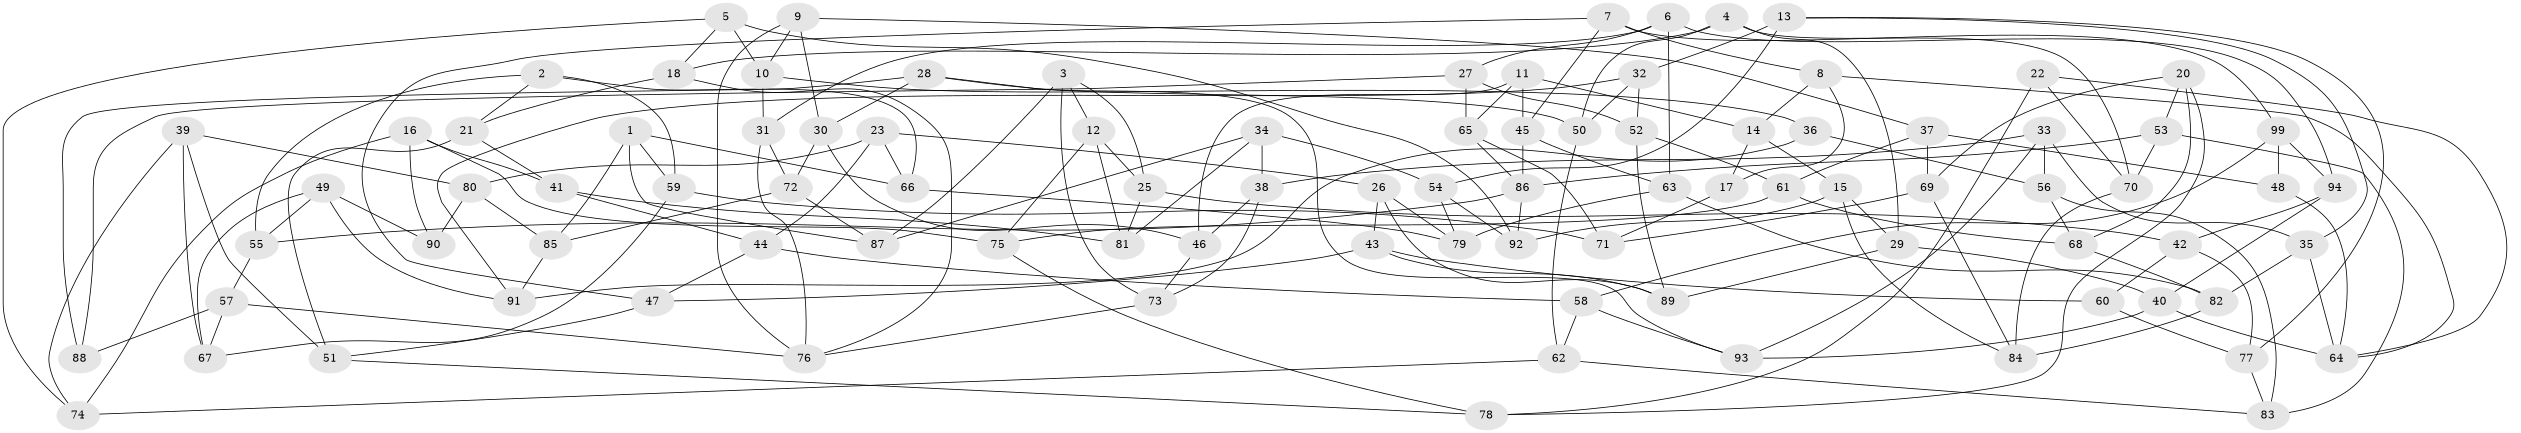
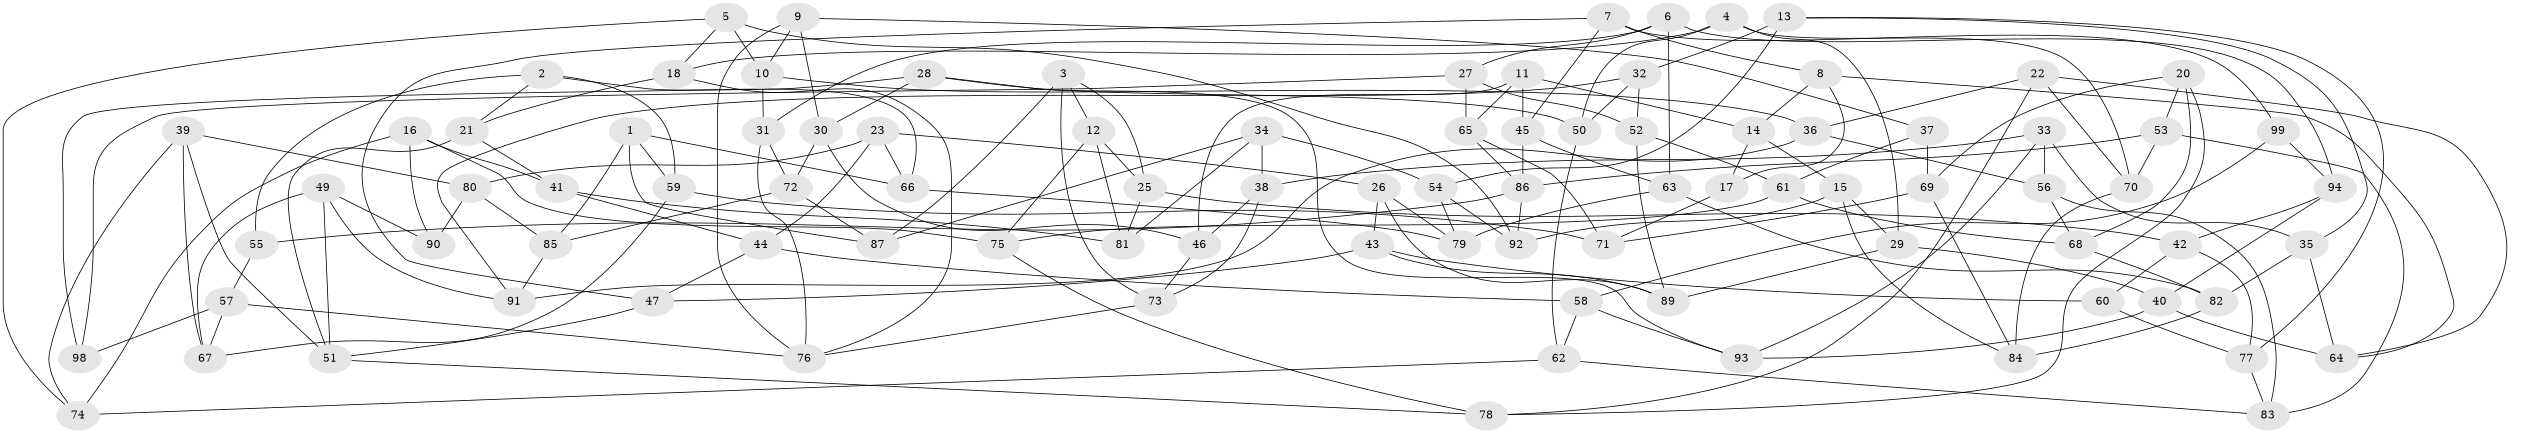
edge "22" -- "36": added
node "48": removed
edge "49" -- "55": now "49" -- "51"
node "88": label "88" -> "98"
